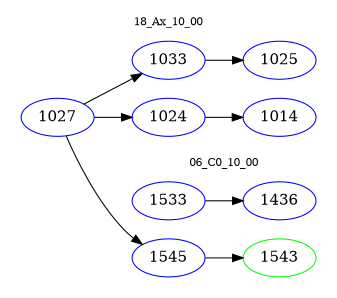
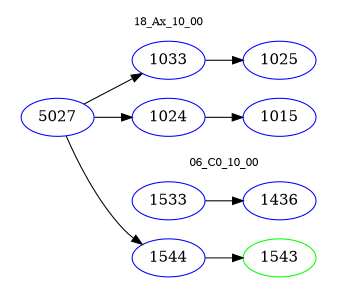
node "1027": label "1027" -> "5027"
node "1014": label "1014" -> "1015"
node "1545": label "1545" -> "1544"
